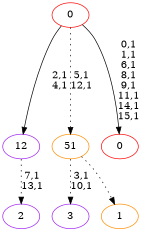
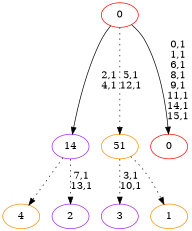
node "12": label "12" -> "14"
node "4": added
